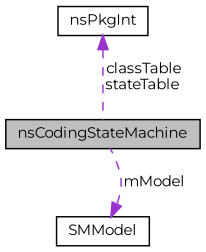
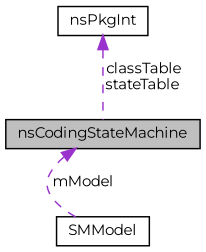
edge "nsCodingStateMachine" -> "SMModel": reversed
